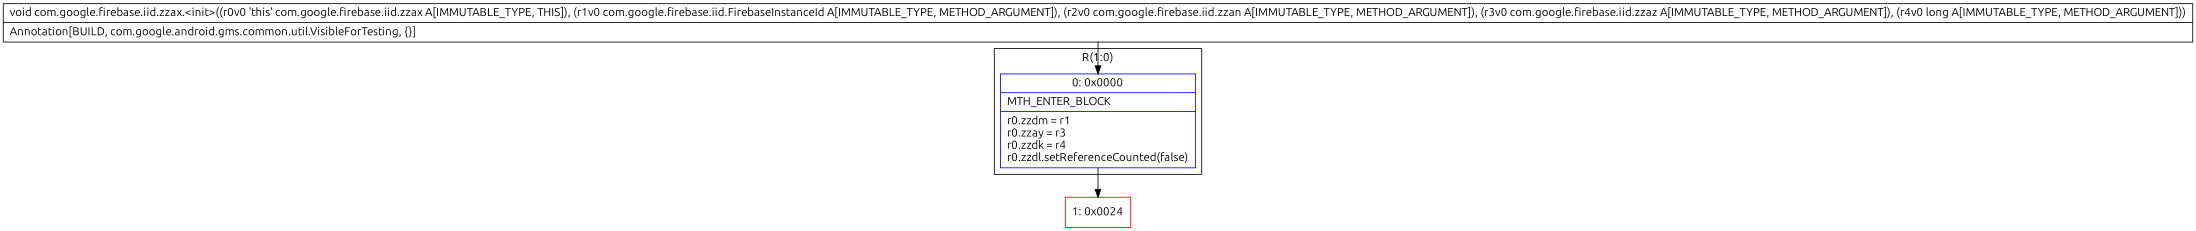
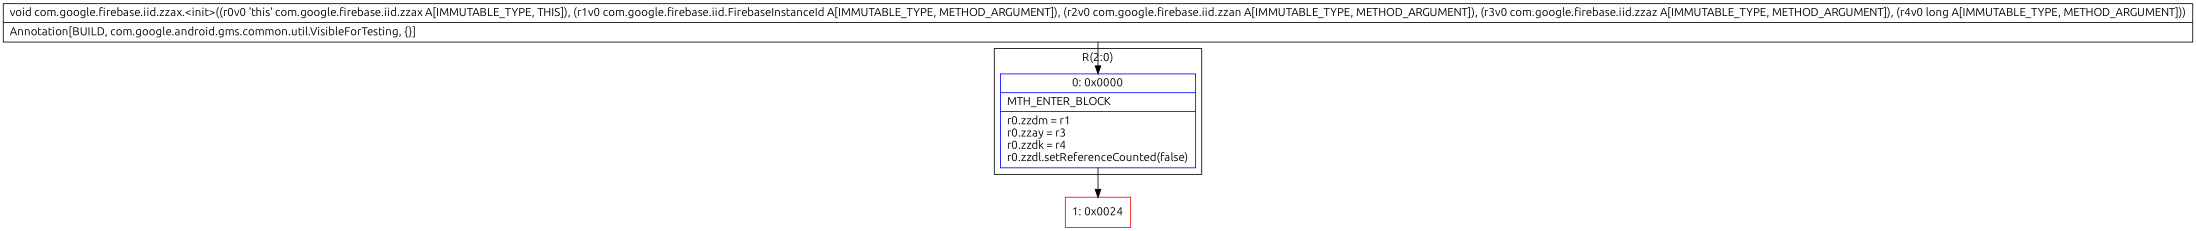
cluster "R(1:0)": label "R(1:0)" -> "R(2:0)"
